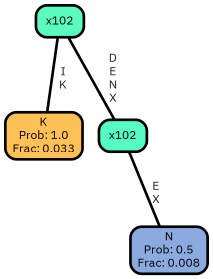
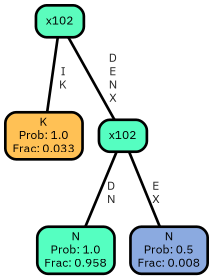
node "N Prob: 1.0 Frac: 0.958": added
